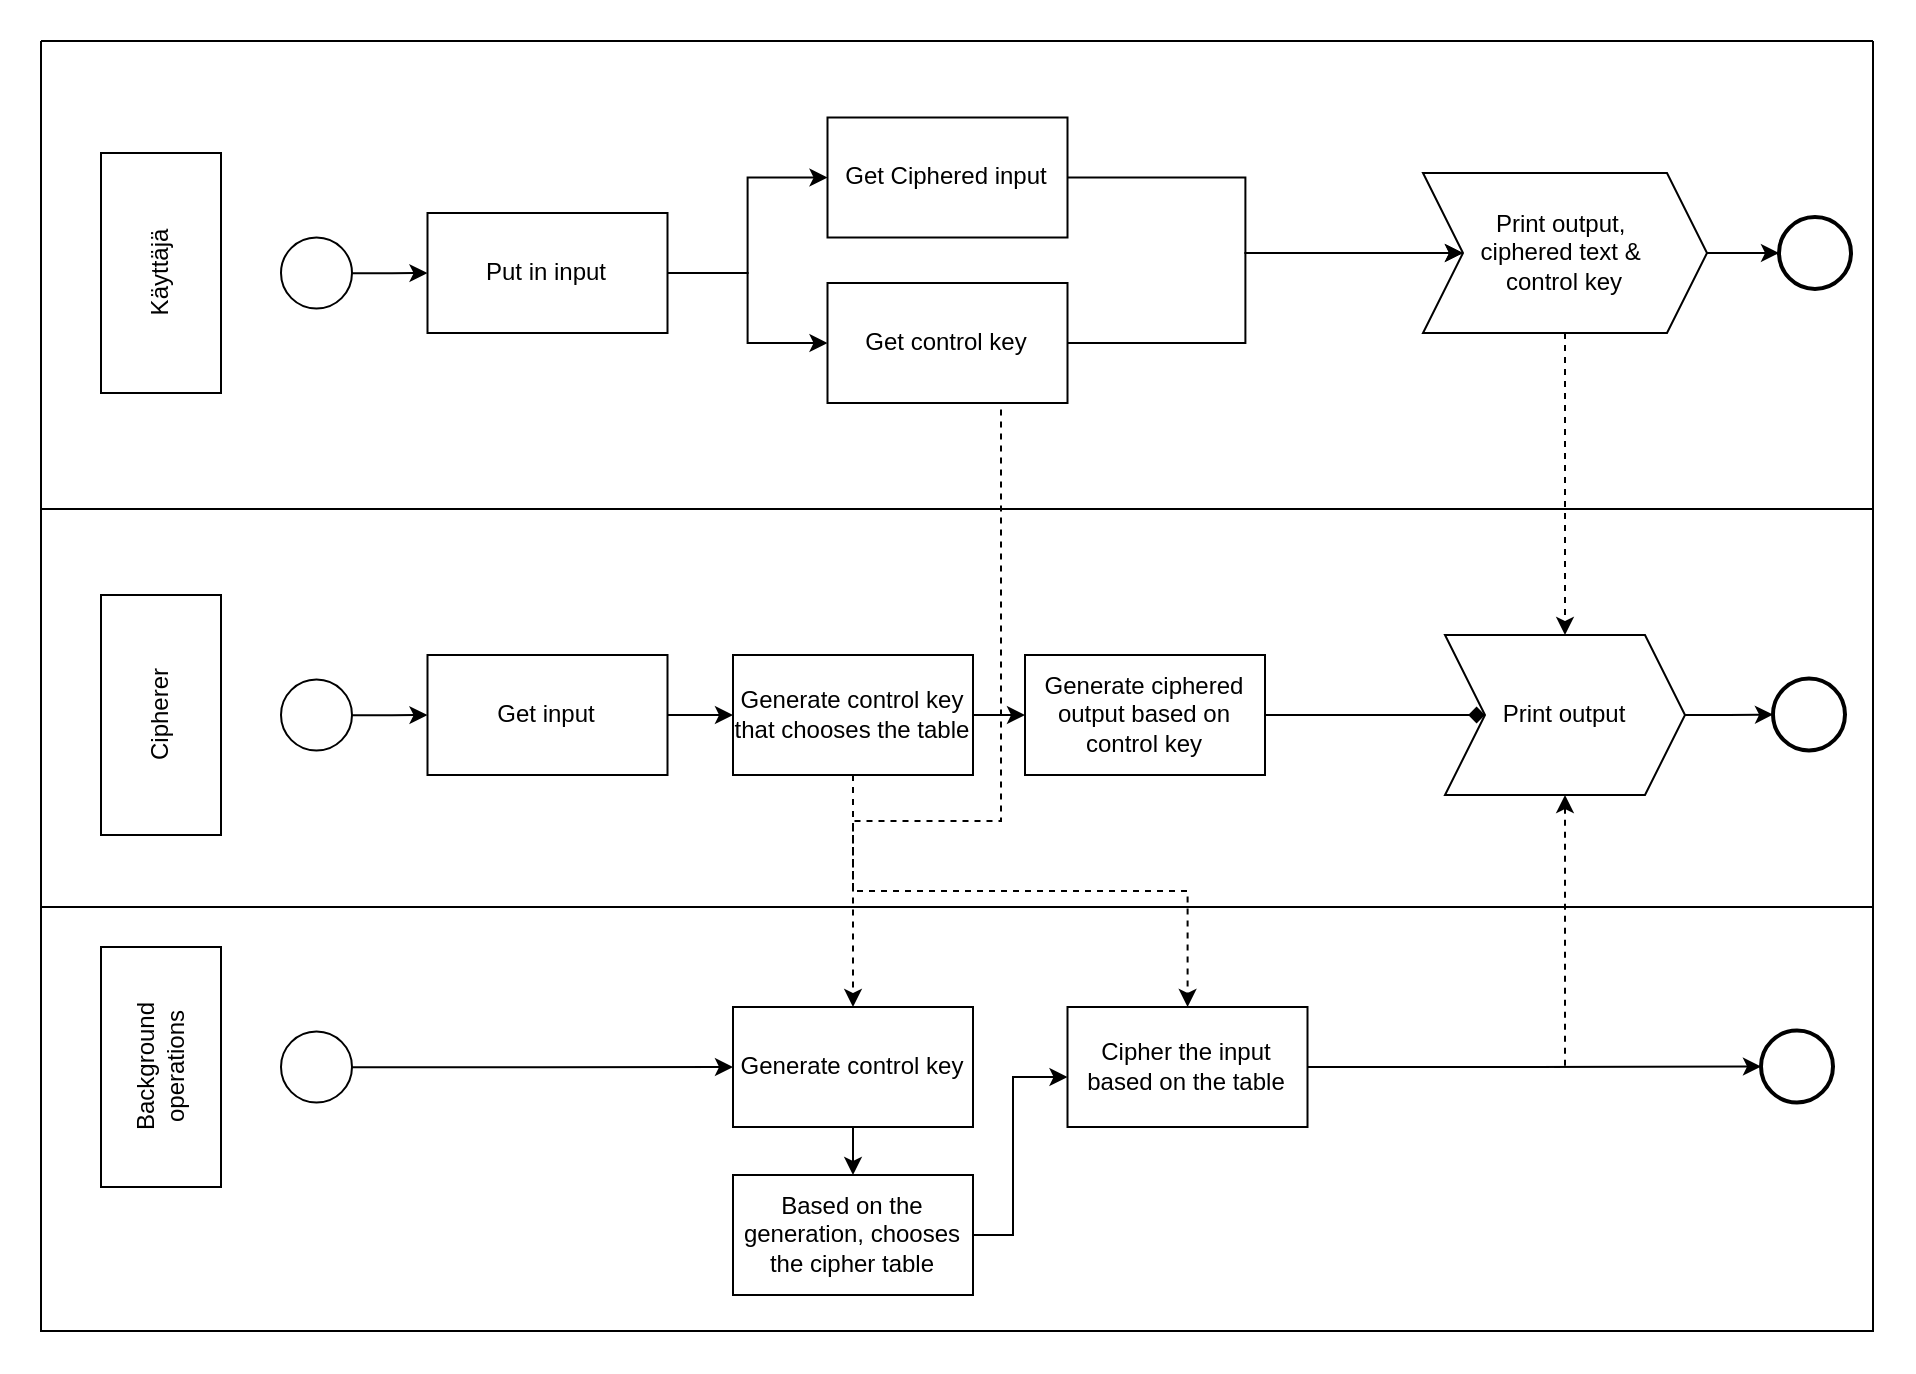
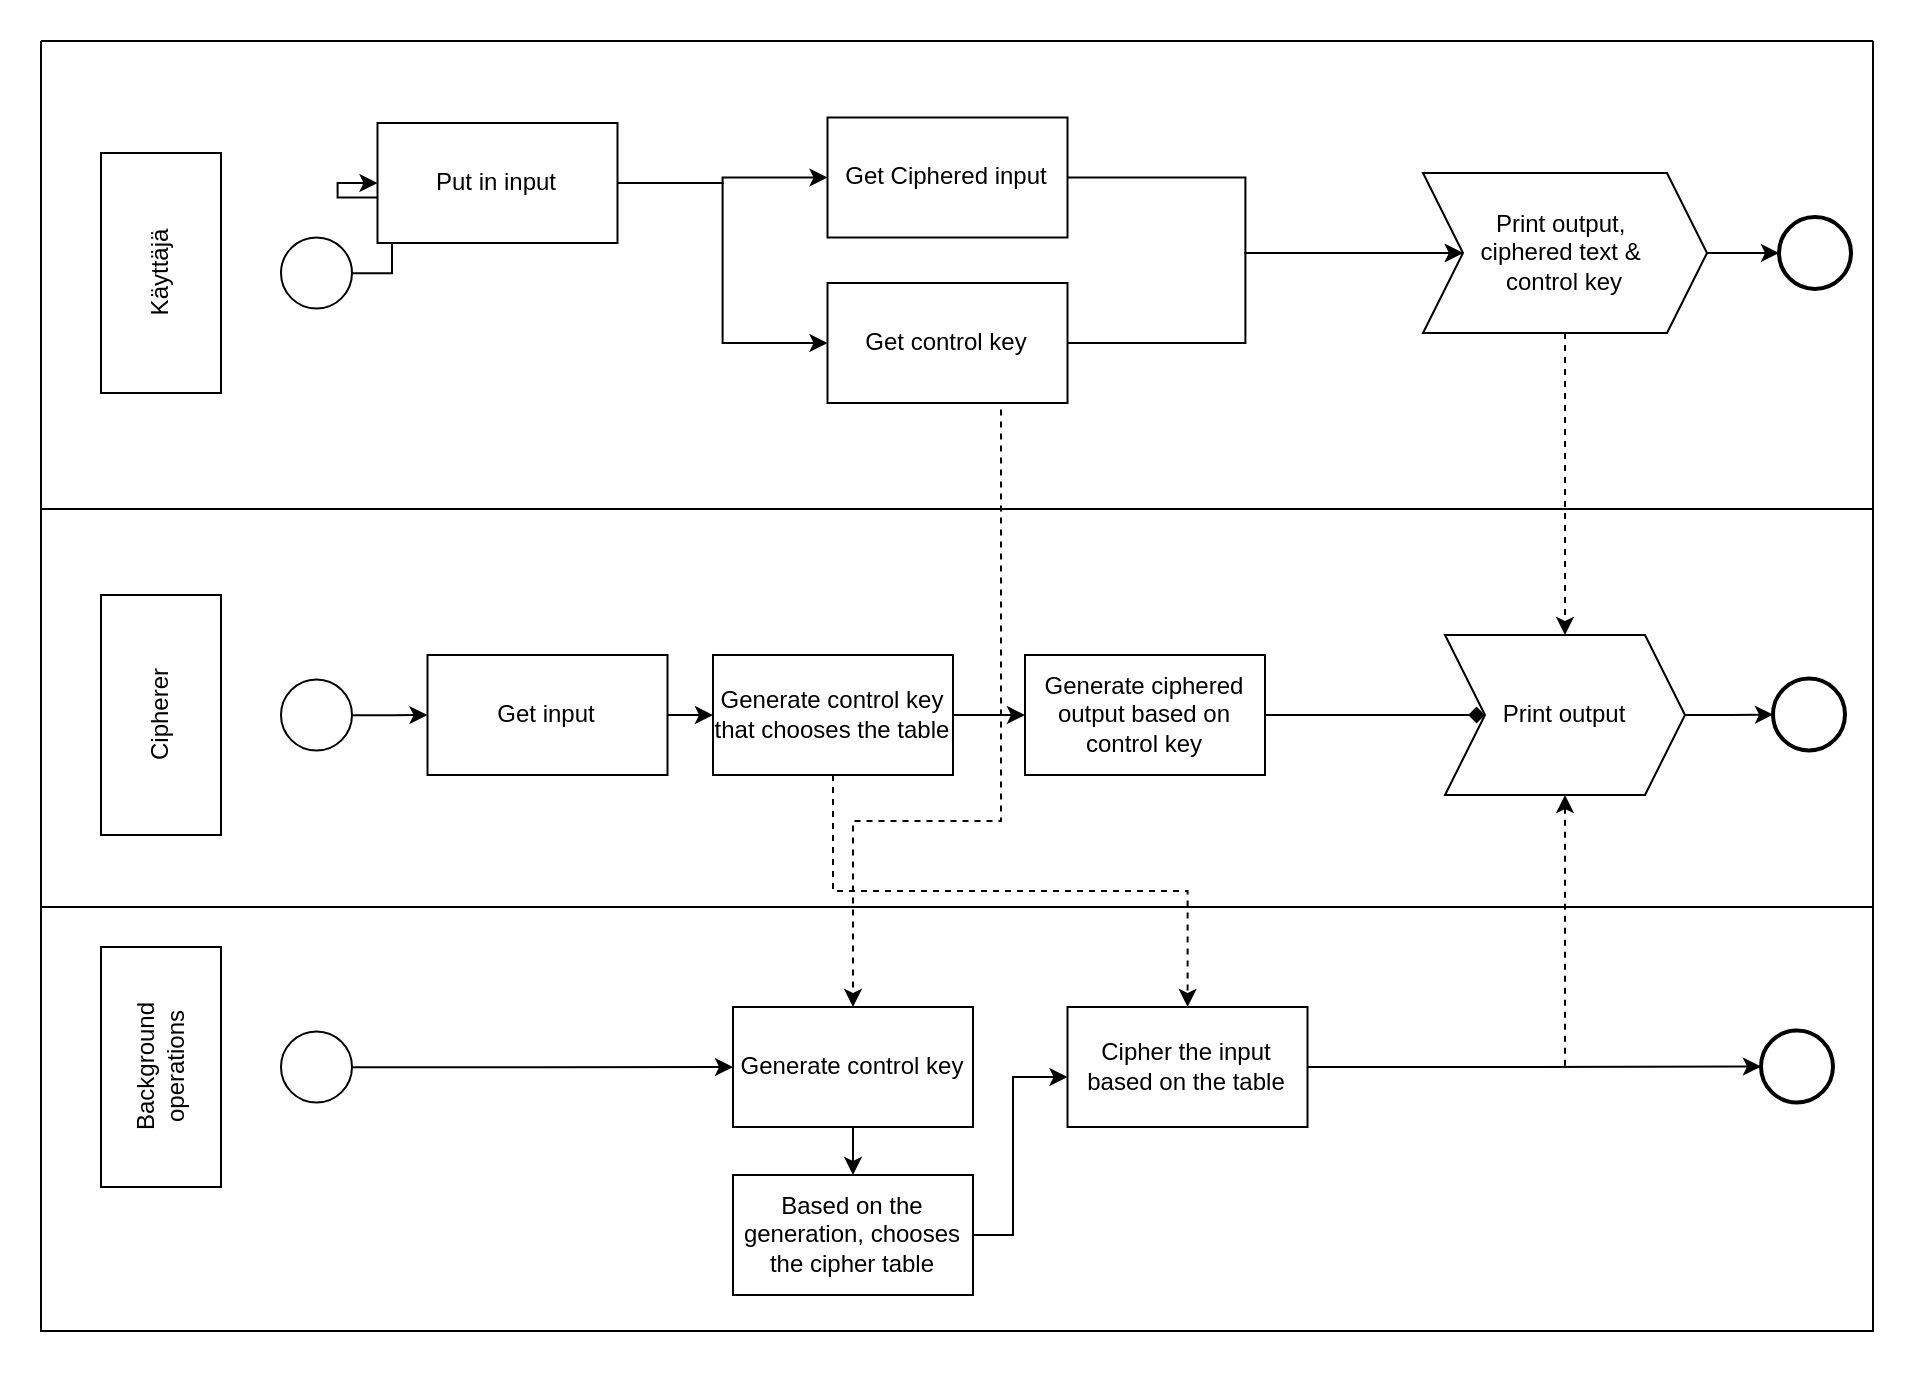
node "Put in input": moved (548, 273) -> (498, 183)
node "Generate control key that chooses the table": moved (853, 715) -> (833, 715)
